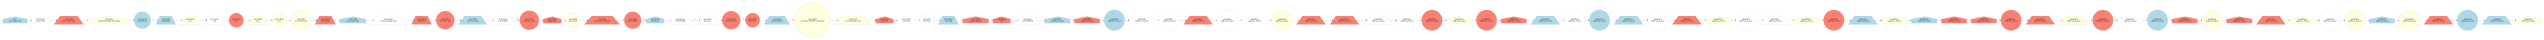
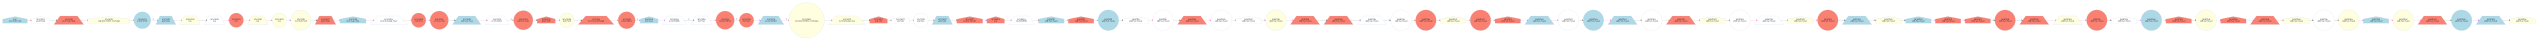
node "0x7e74532d pushl %esi": shape trapezium -> circle
